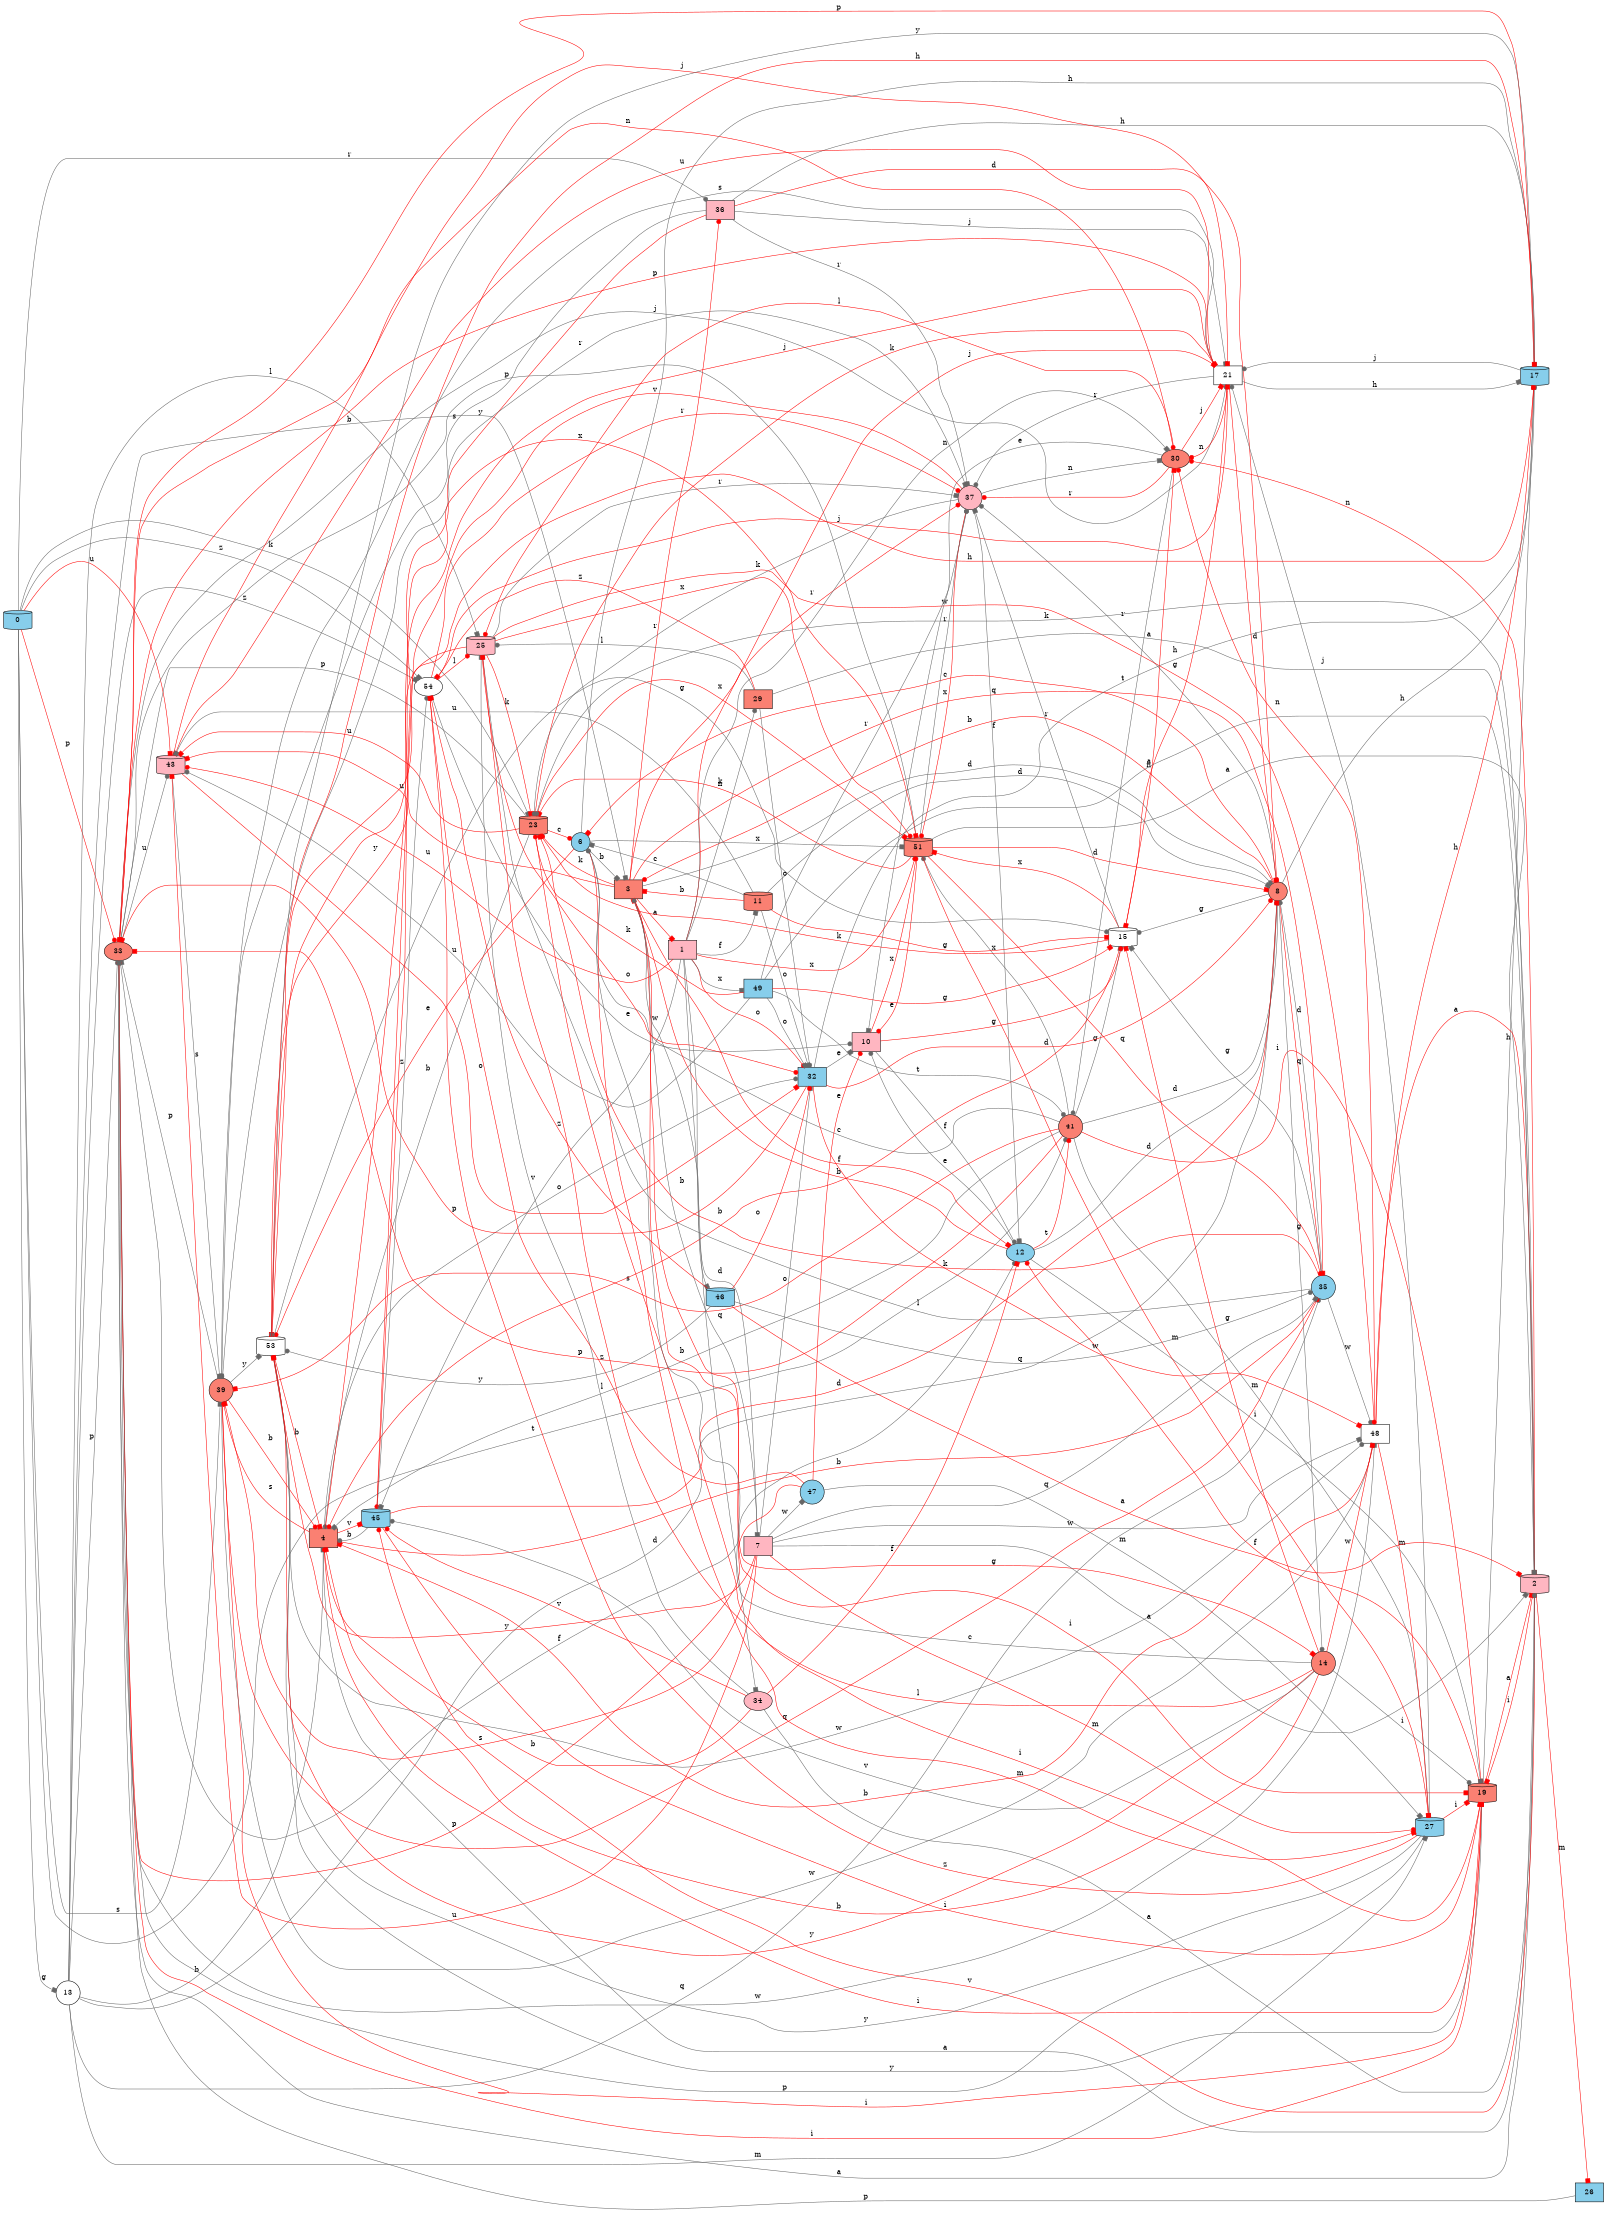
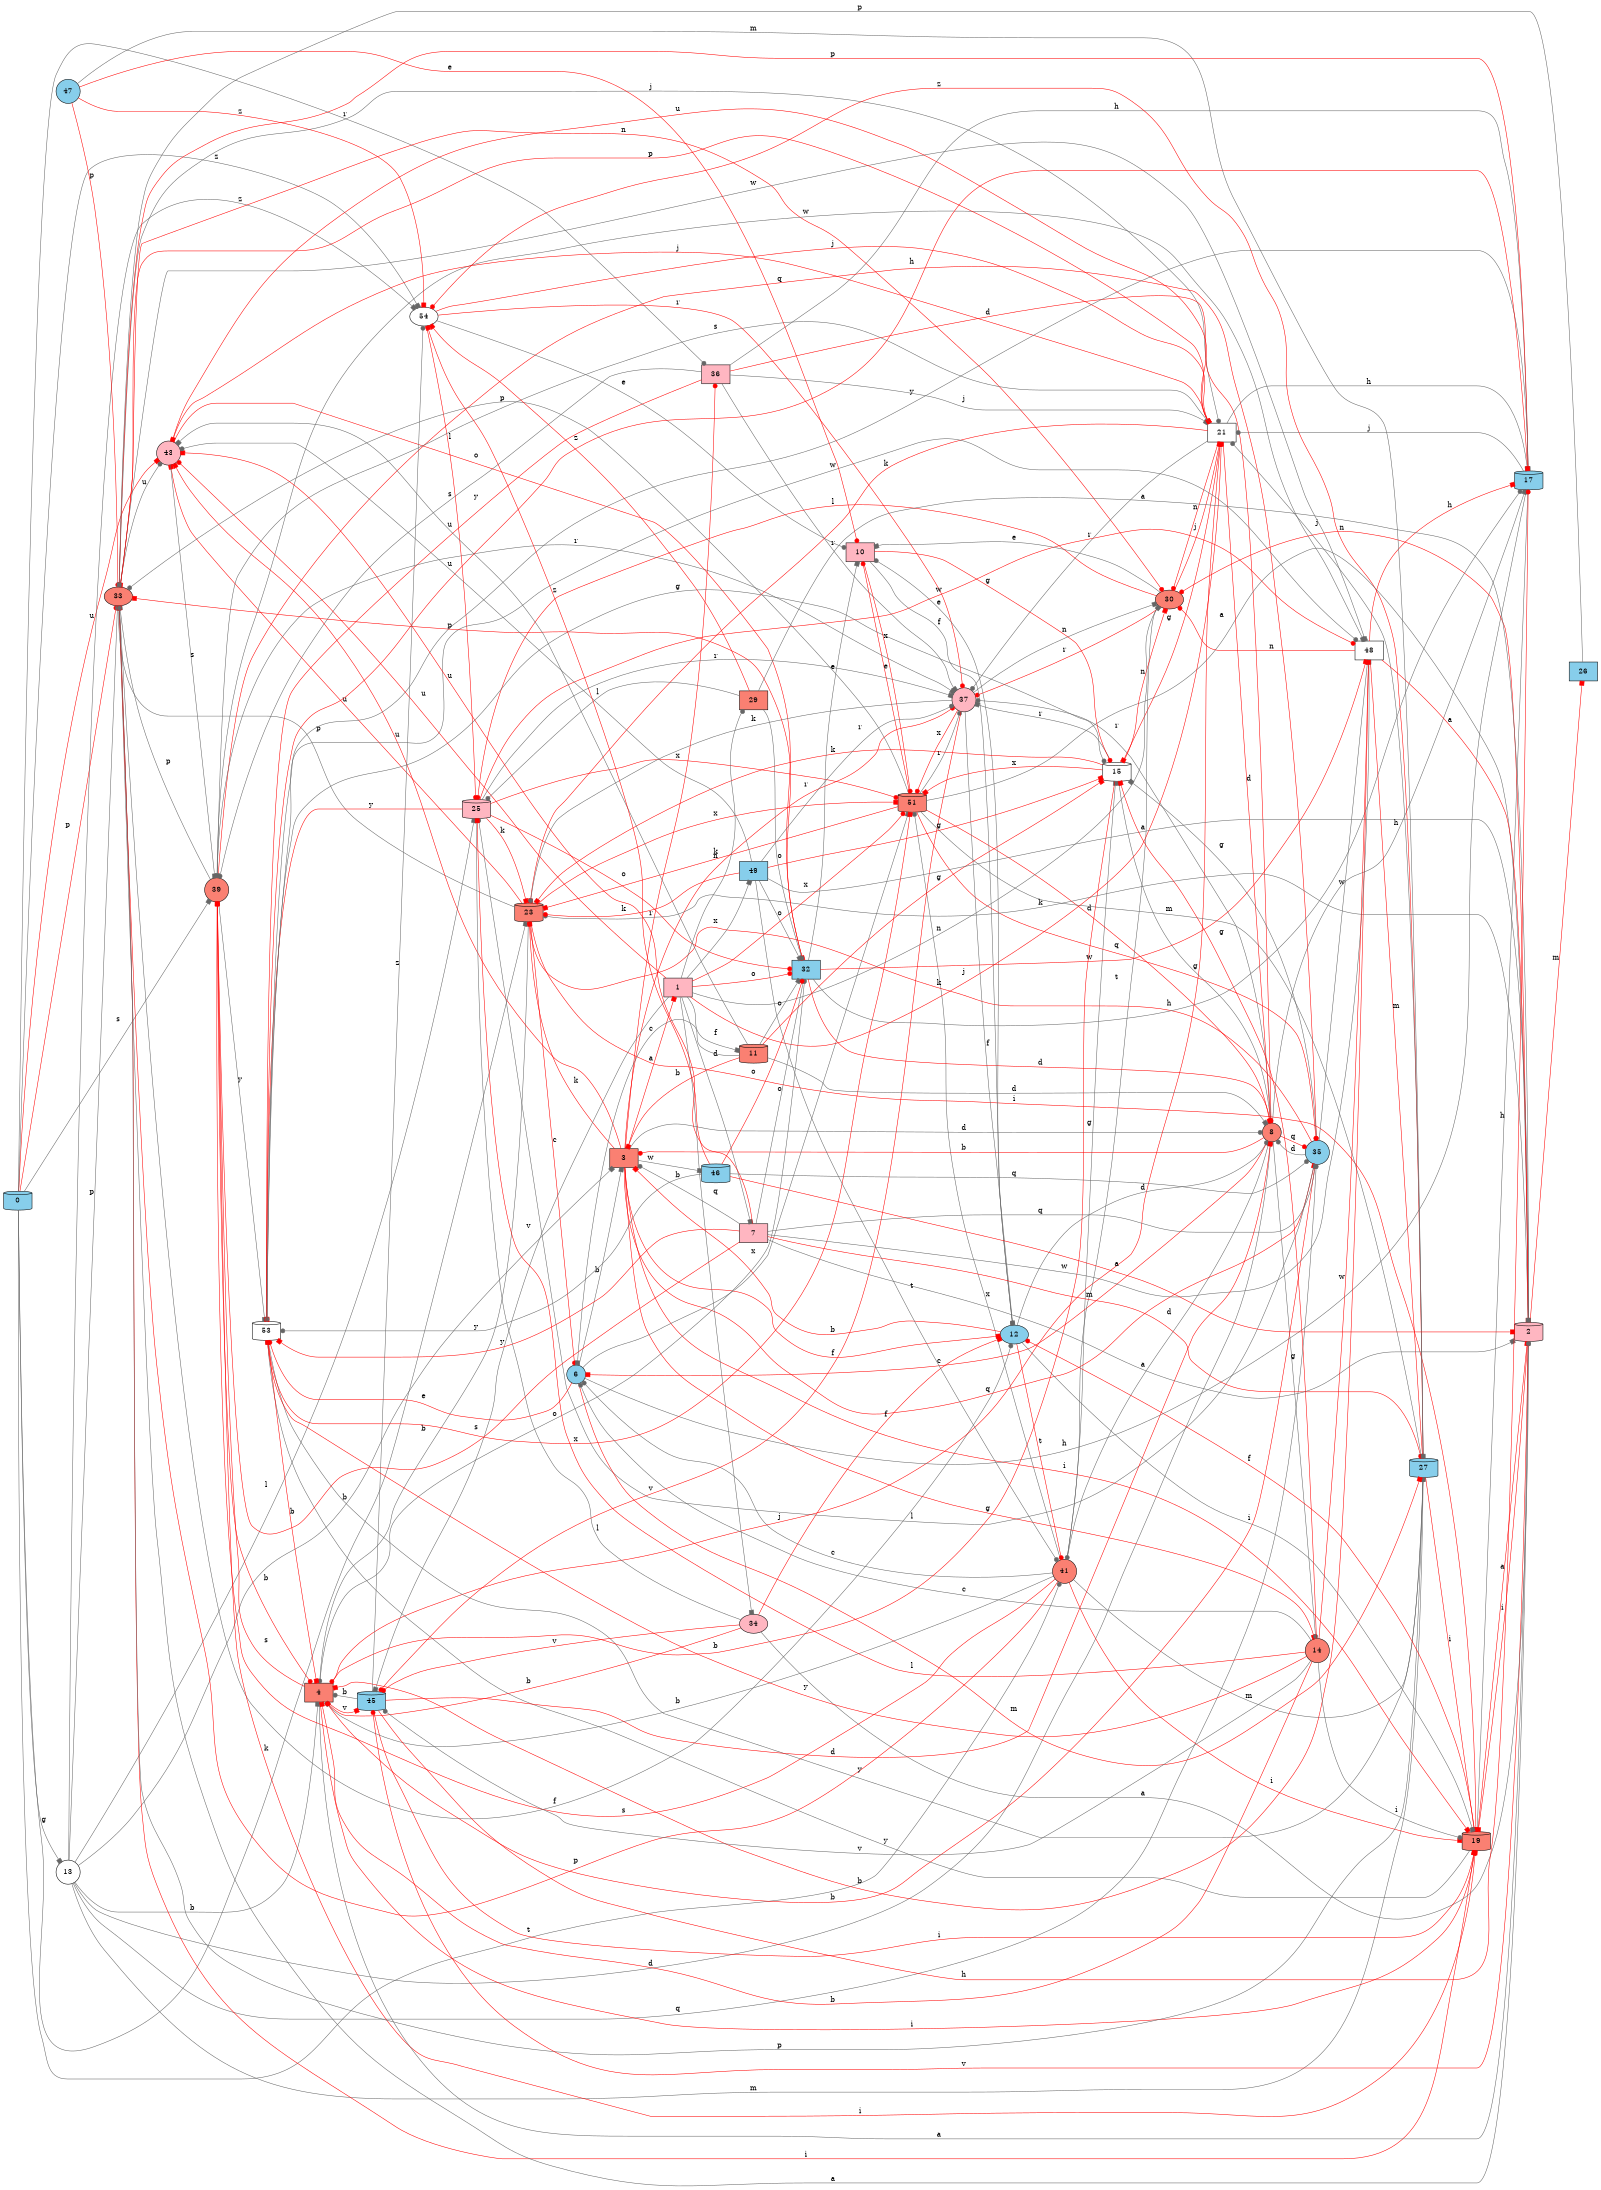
node "43": shape cylinder -> circle
edge "51" -> "27": color red -> gray40
edge "7" -> "47": removed, label "w"
